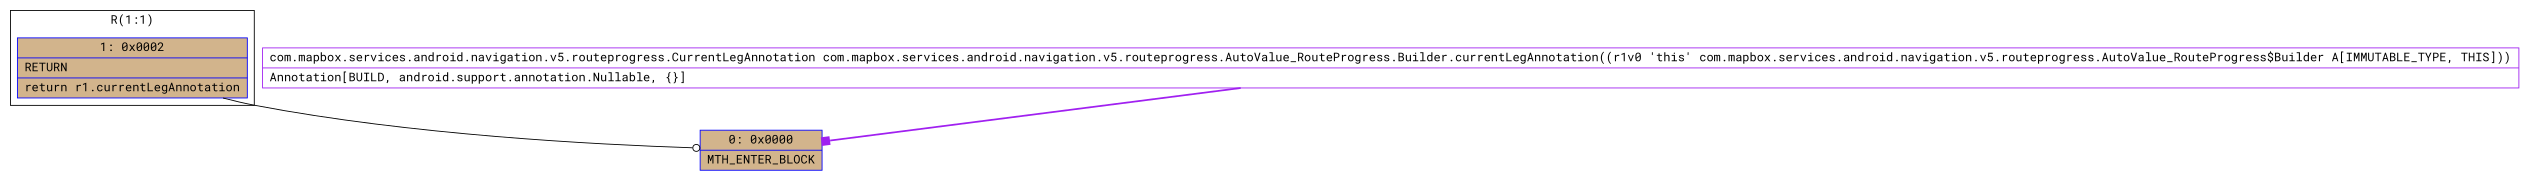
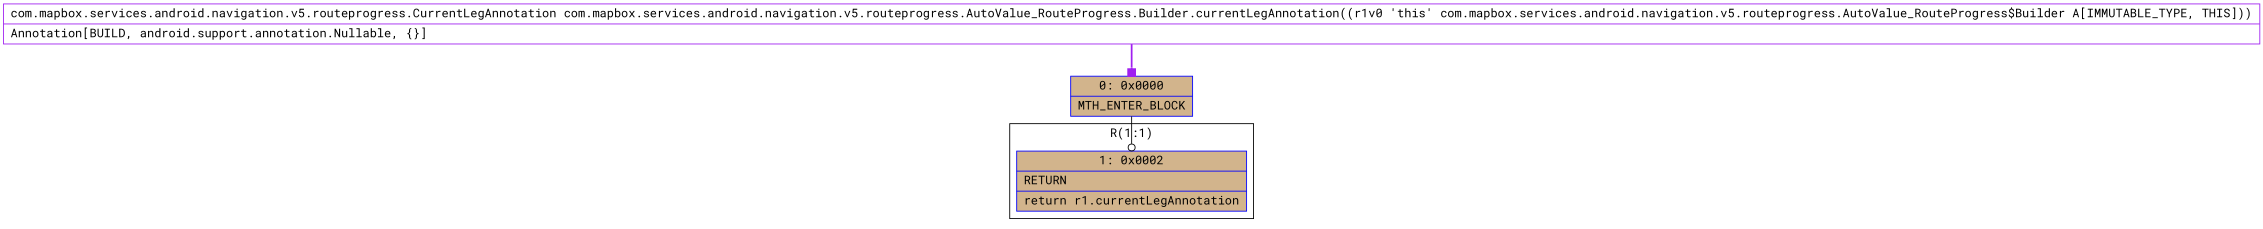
edge "1: 0x0002" -> "0: 0x0000": reversed
